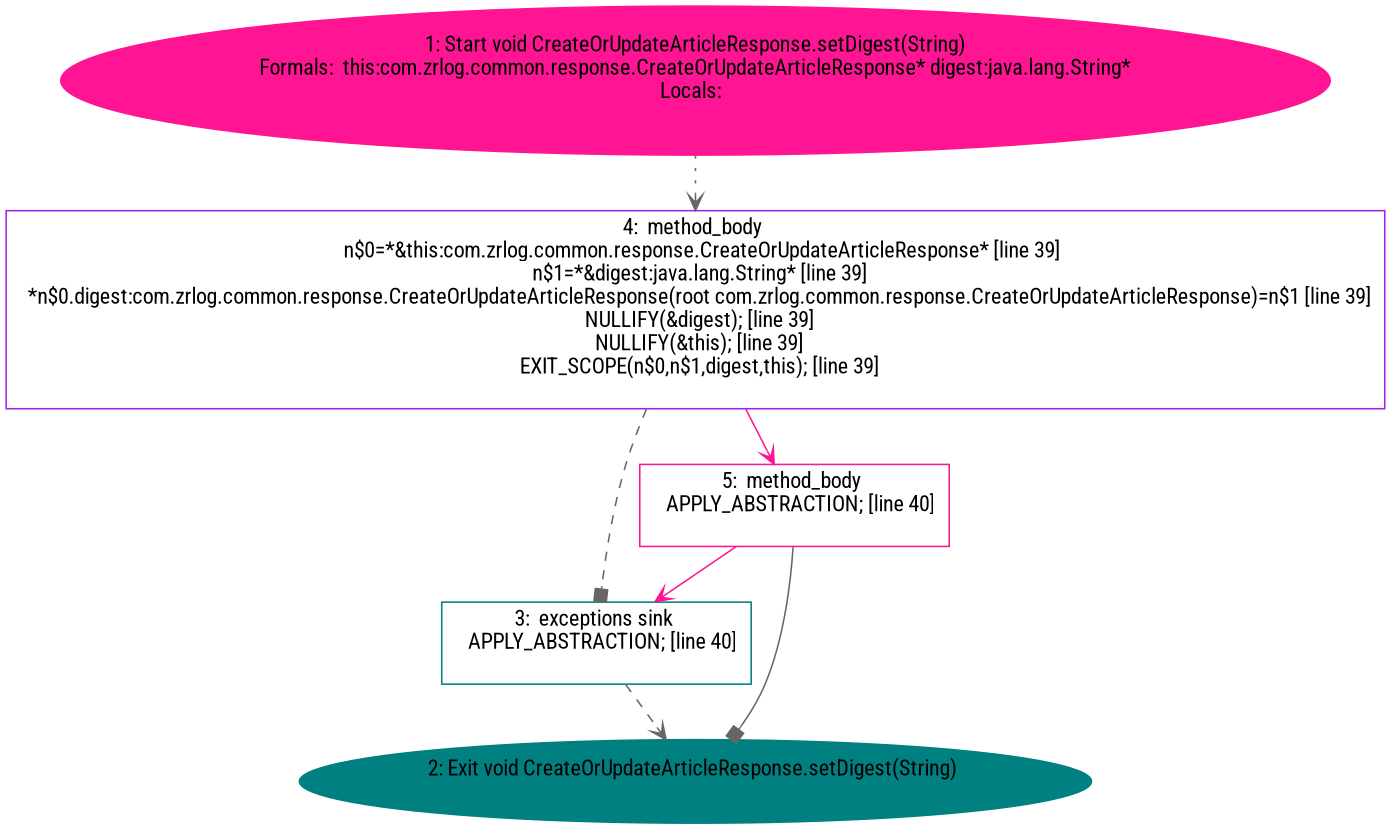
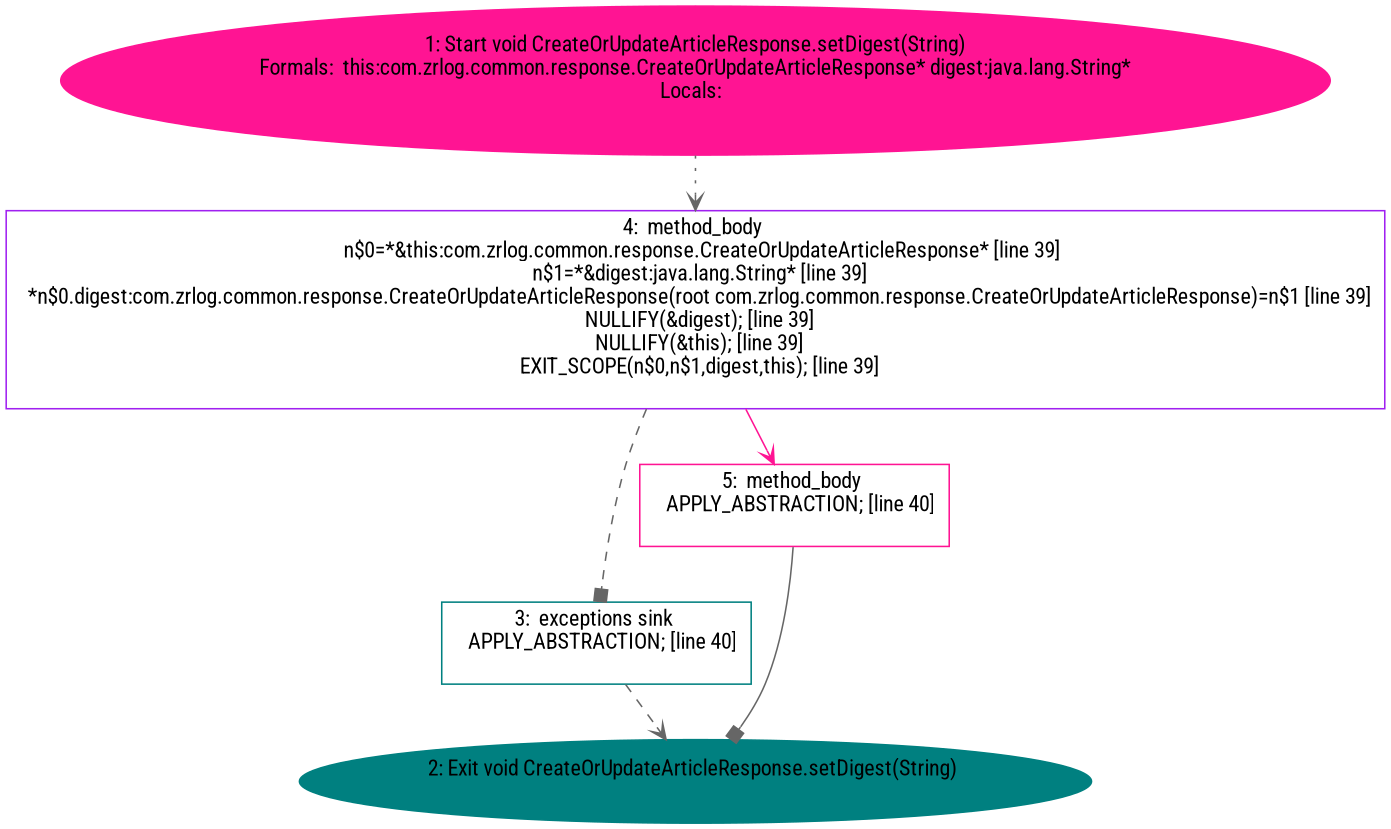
edge "5:  method_body APPLY_ABSTRACTION; [line 40]" -> "3:  exceptions sink APPLY_ABSTRACTION; [line 40]": removed
